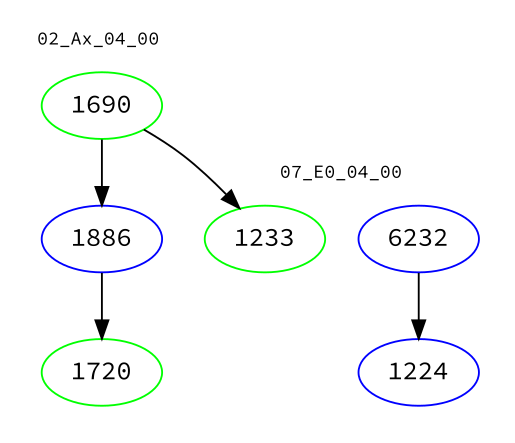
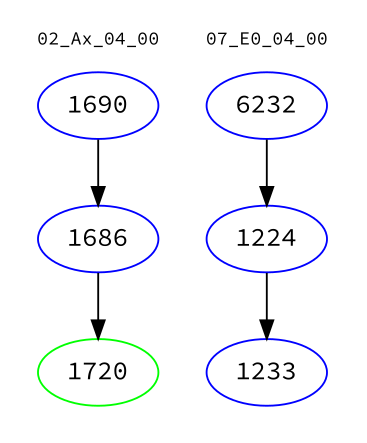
node "1690": color green -> blue
edge "1690" -> "1233": now "1224" -> "1233"
node "1886": label "1886" -> "1686"
node "1233": color green -> blue
